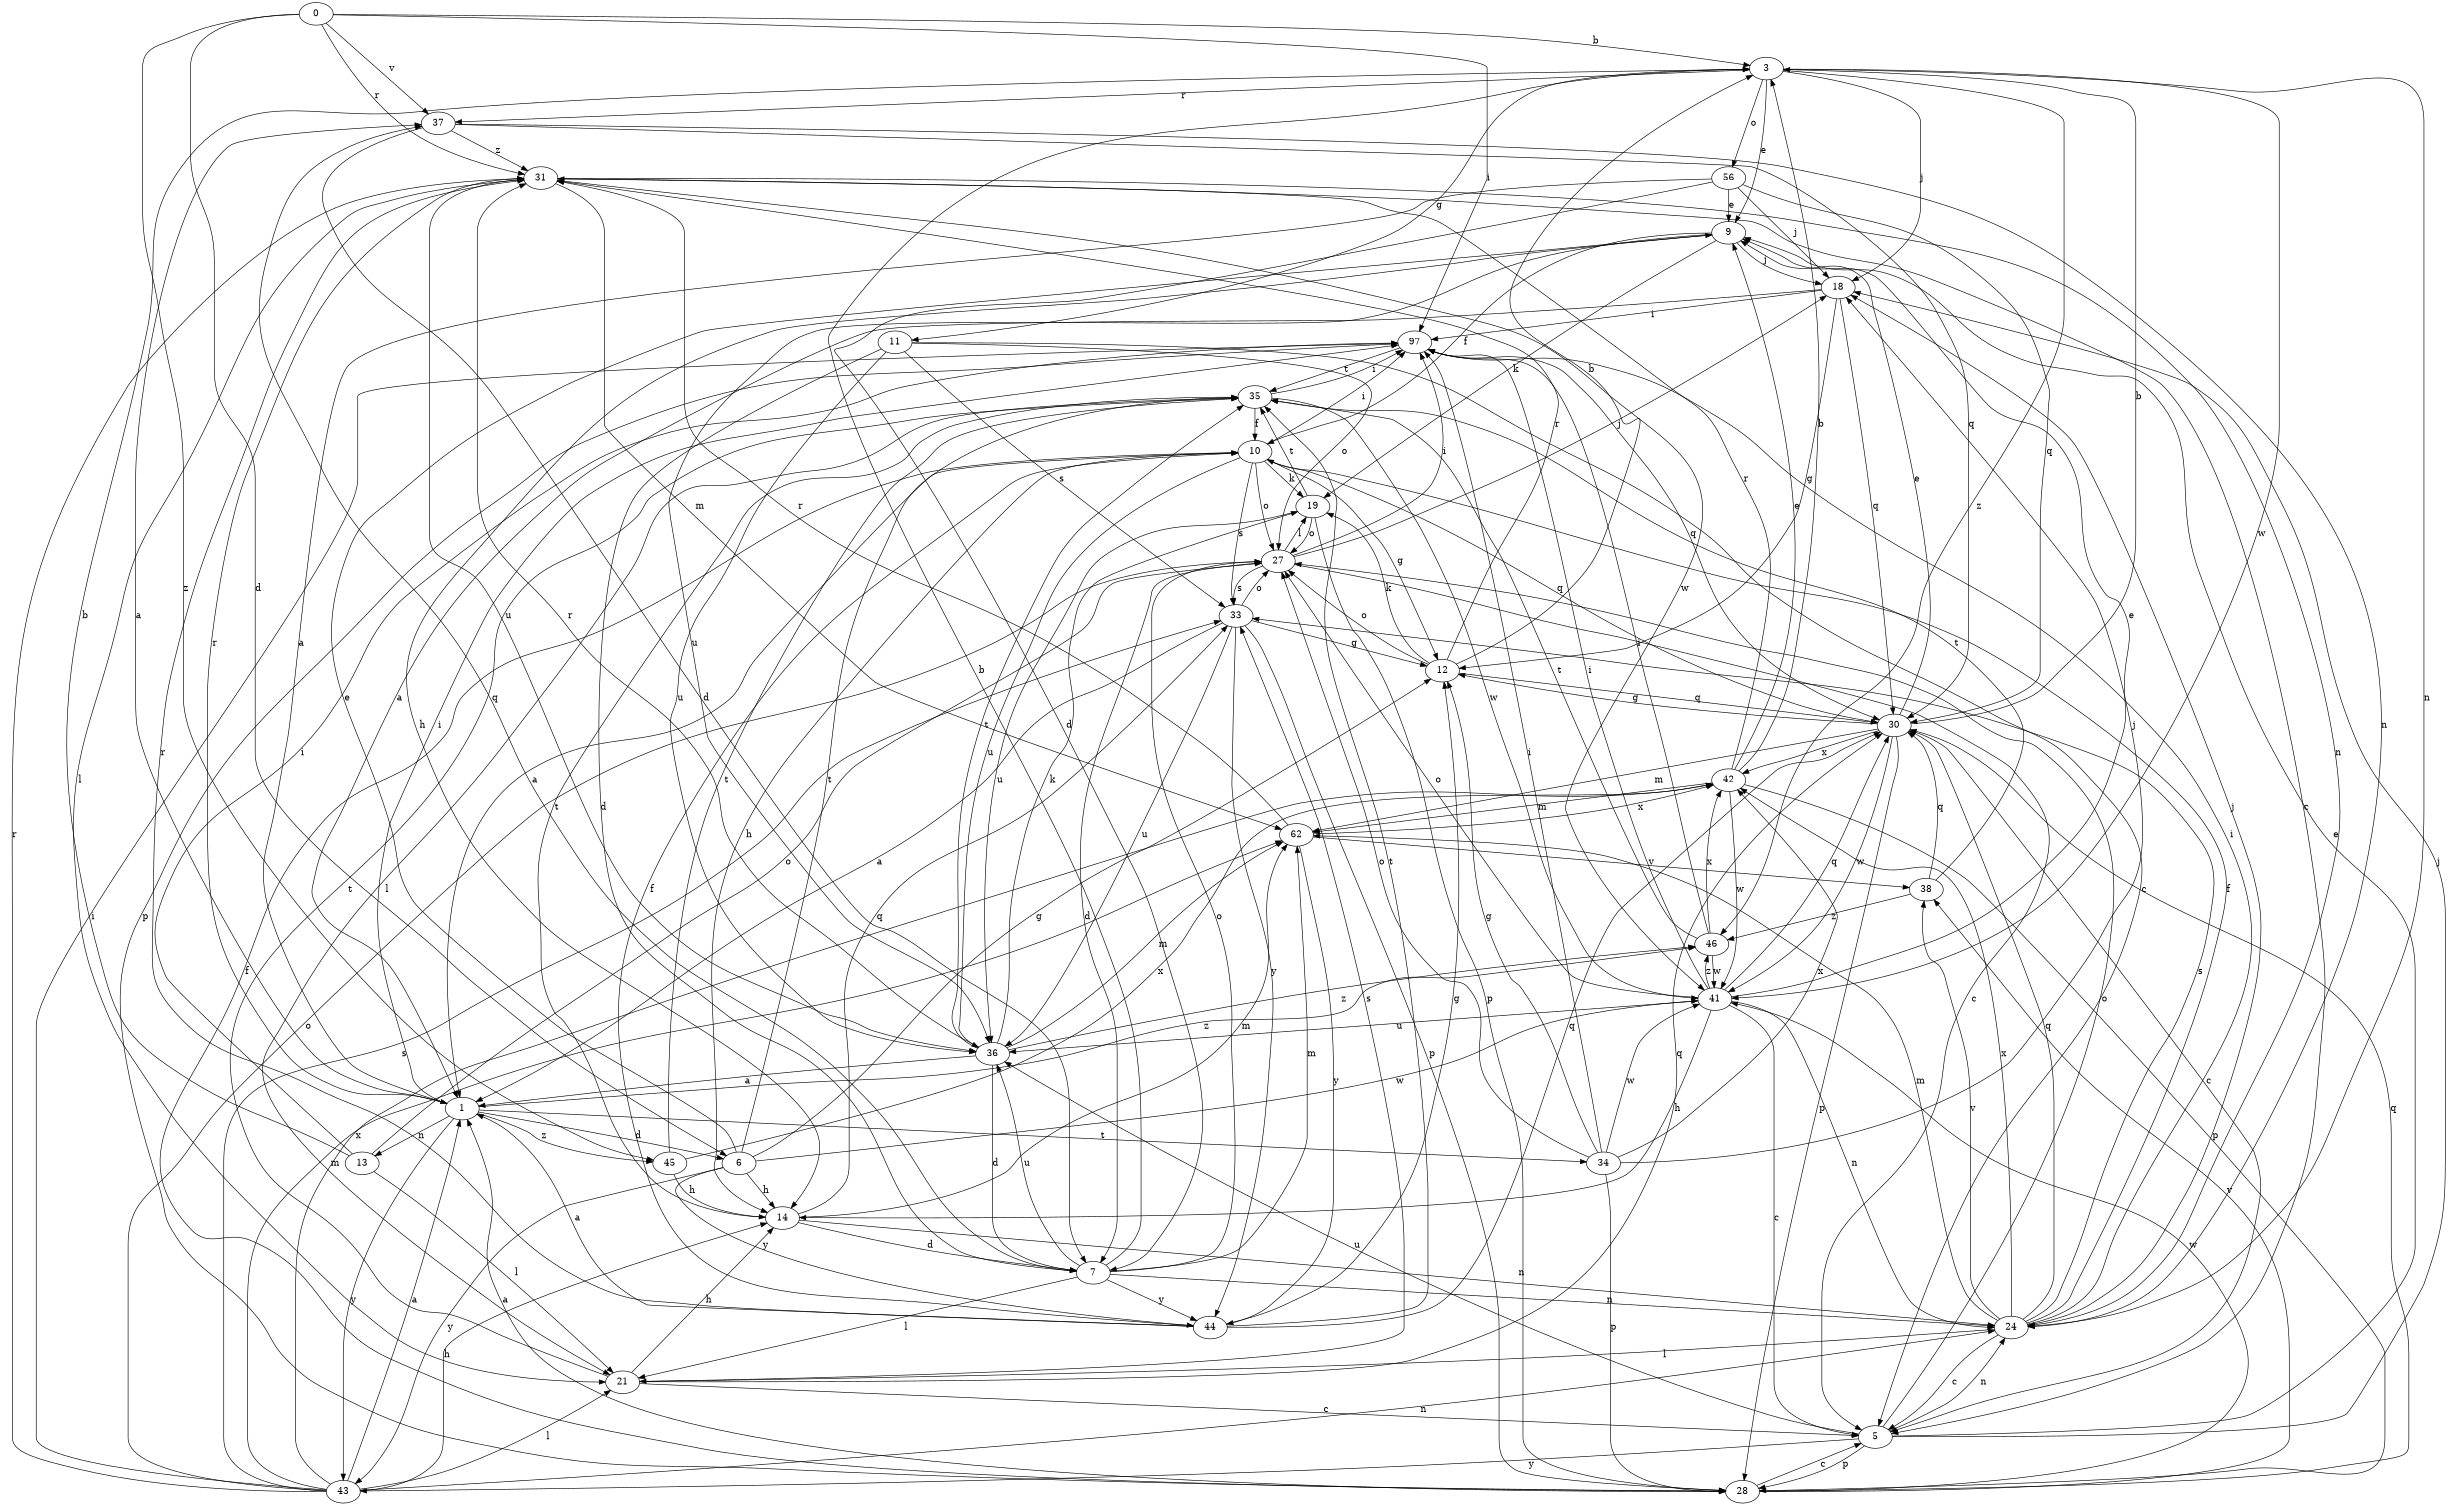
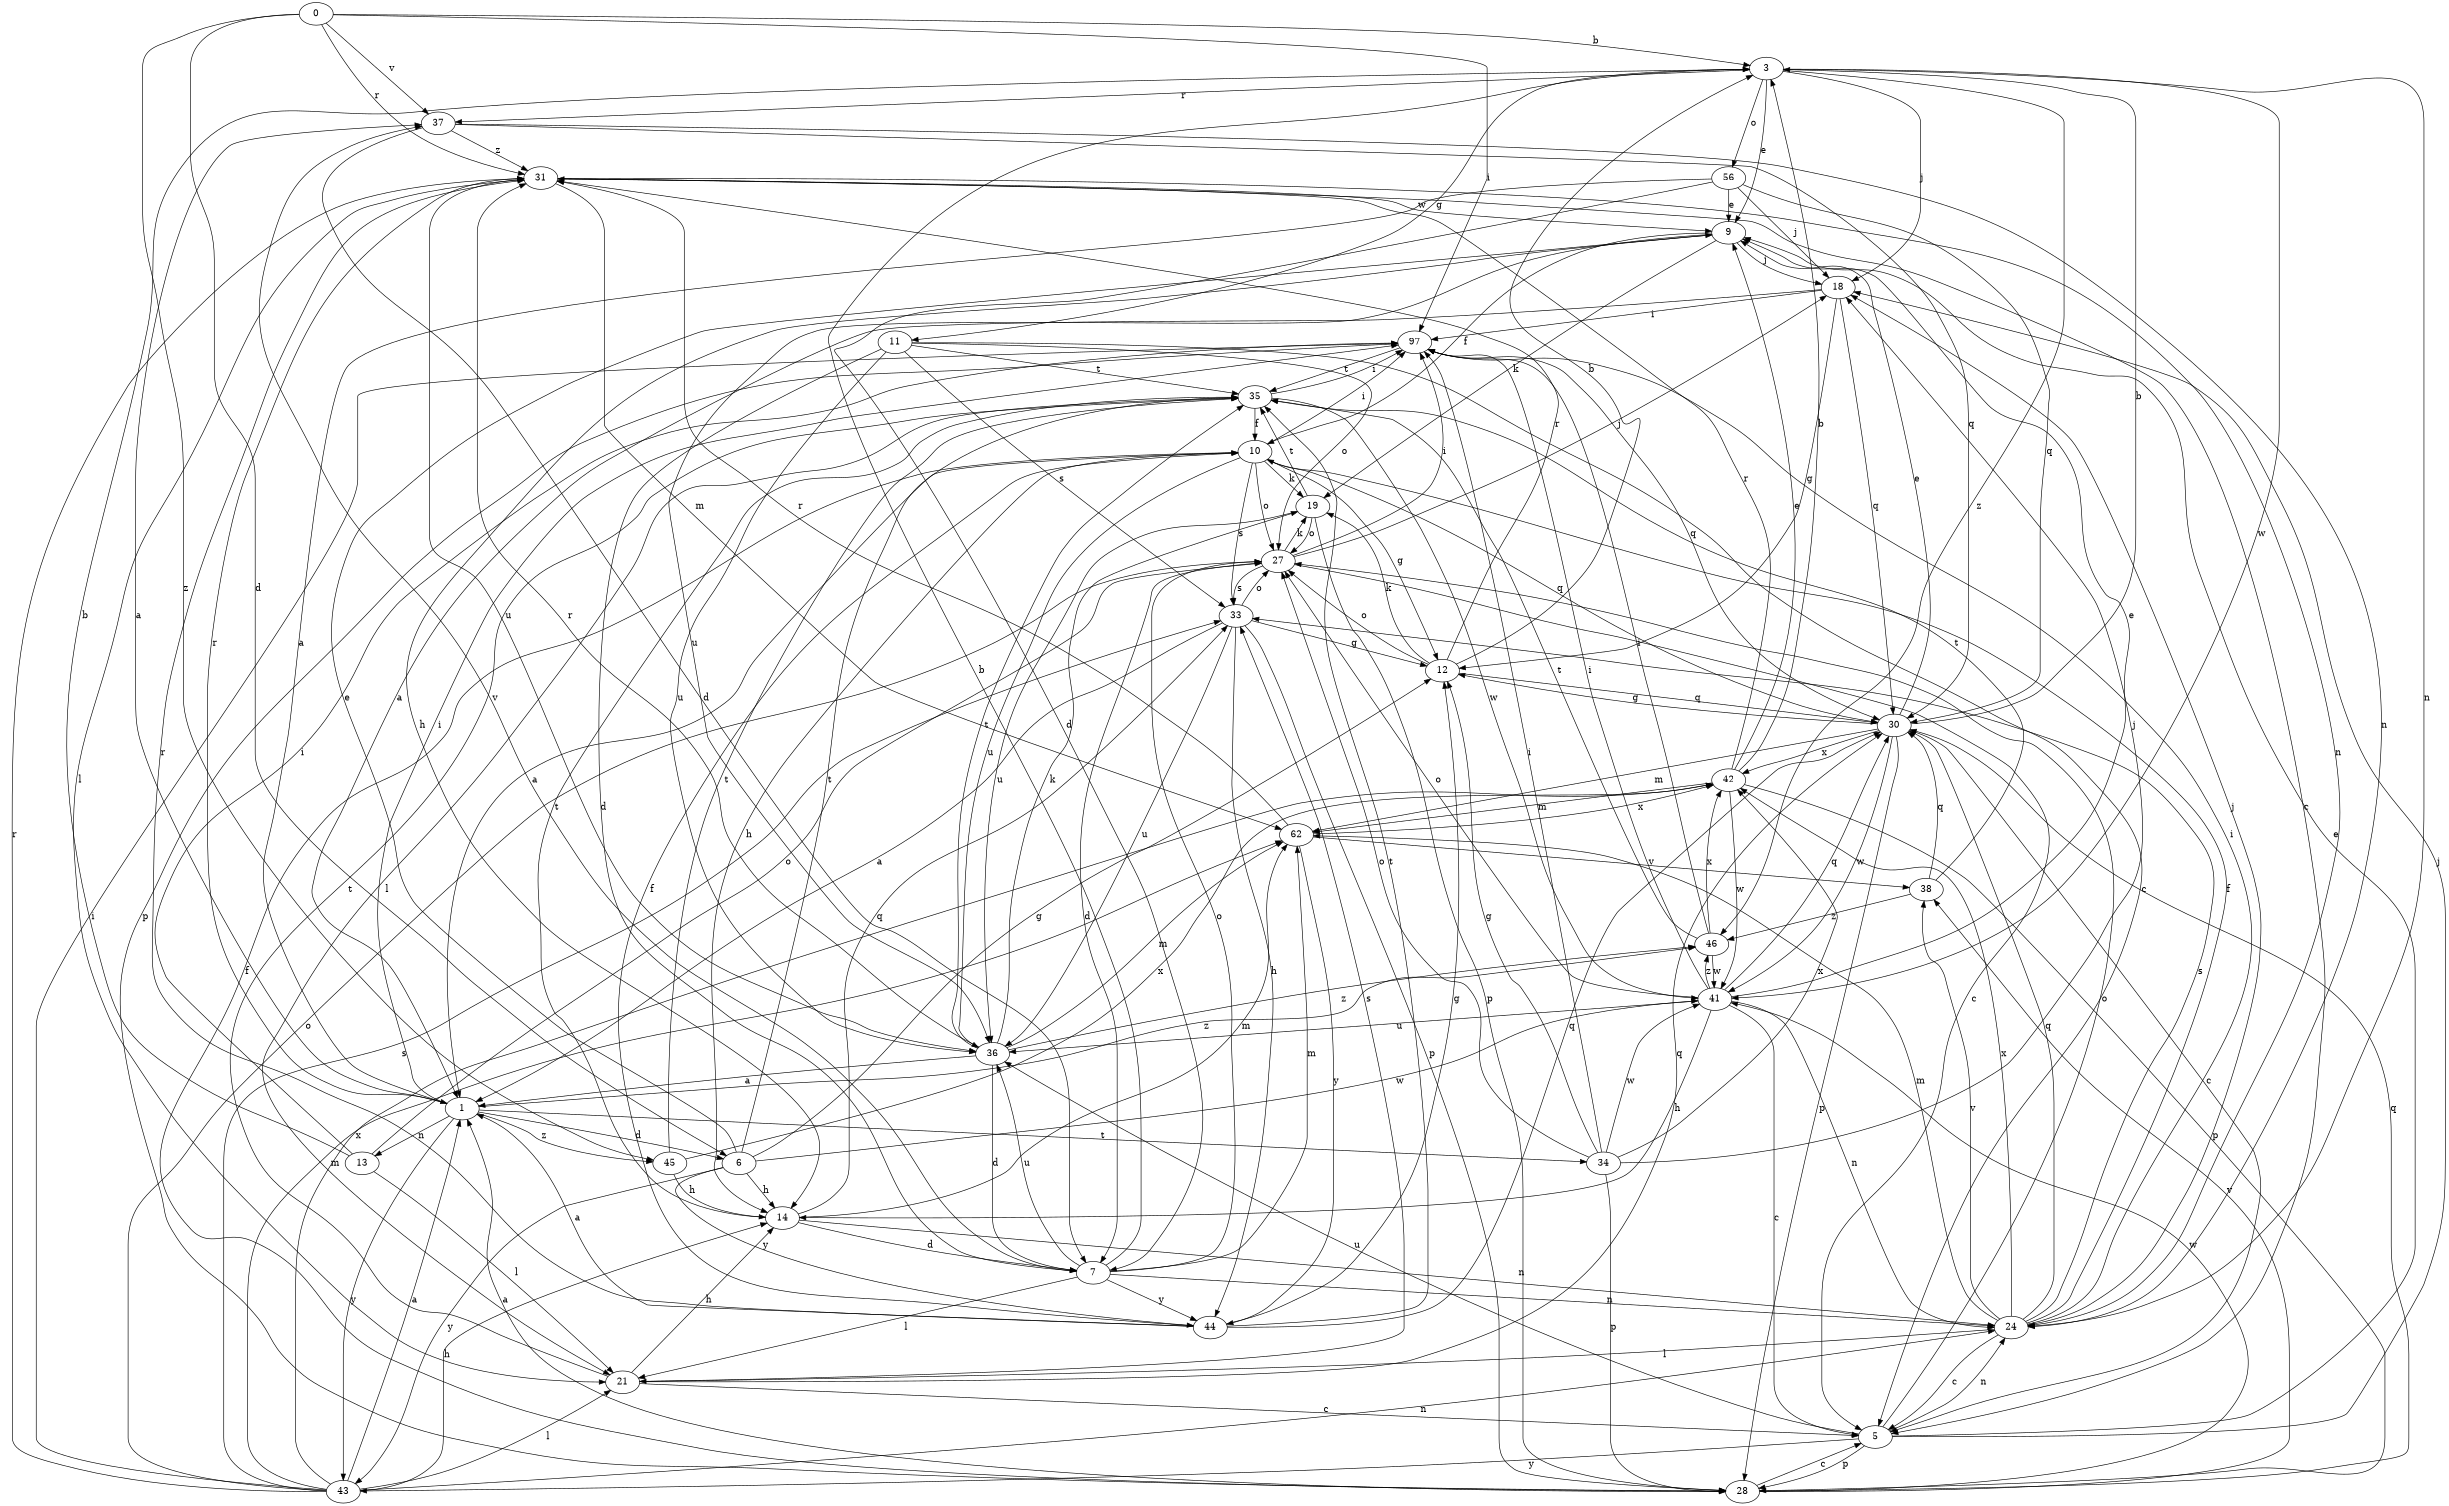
edge "31" -> "41": now "31" -> "9"
edge "11" -> "35": added, label "t"
edge "27" -> "19": label "l" -> "k"
edge "7" -> "37": label "q" -> "v"
edge "33" -> "44": label "y" -> "h"
